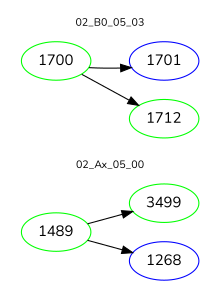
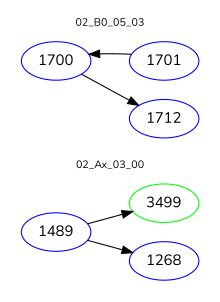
node "1700": color green -> blue
edge "1700" -> "1701": reversed
node "1712": color green -> blue
cluster "02_Ax_05_00": label "02_Ax_05_00" -> "02_Ax_03_00"
node "1489": color green -> blue
